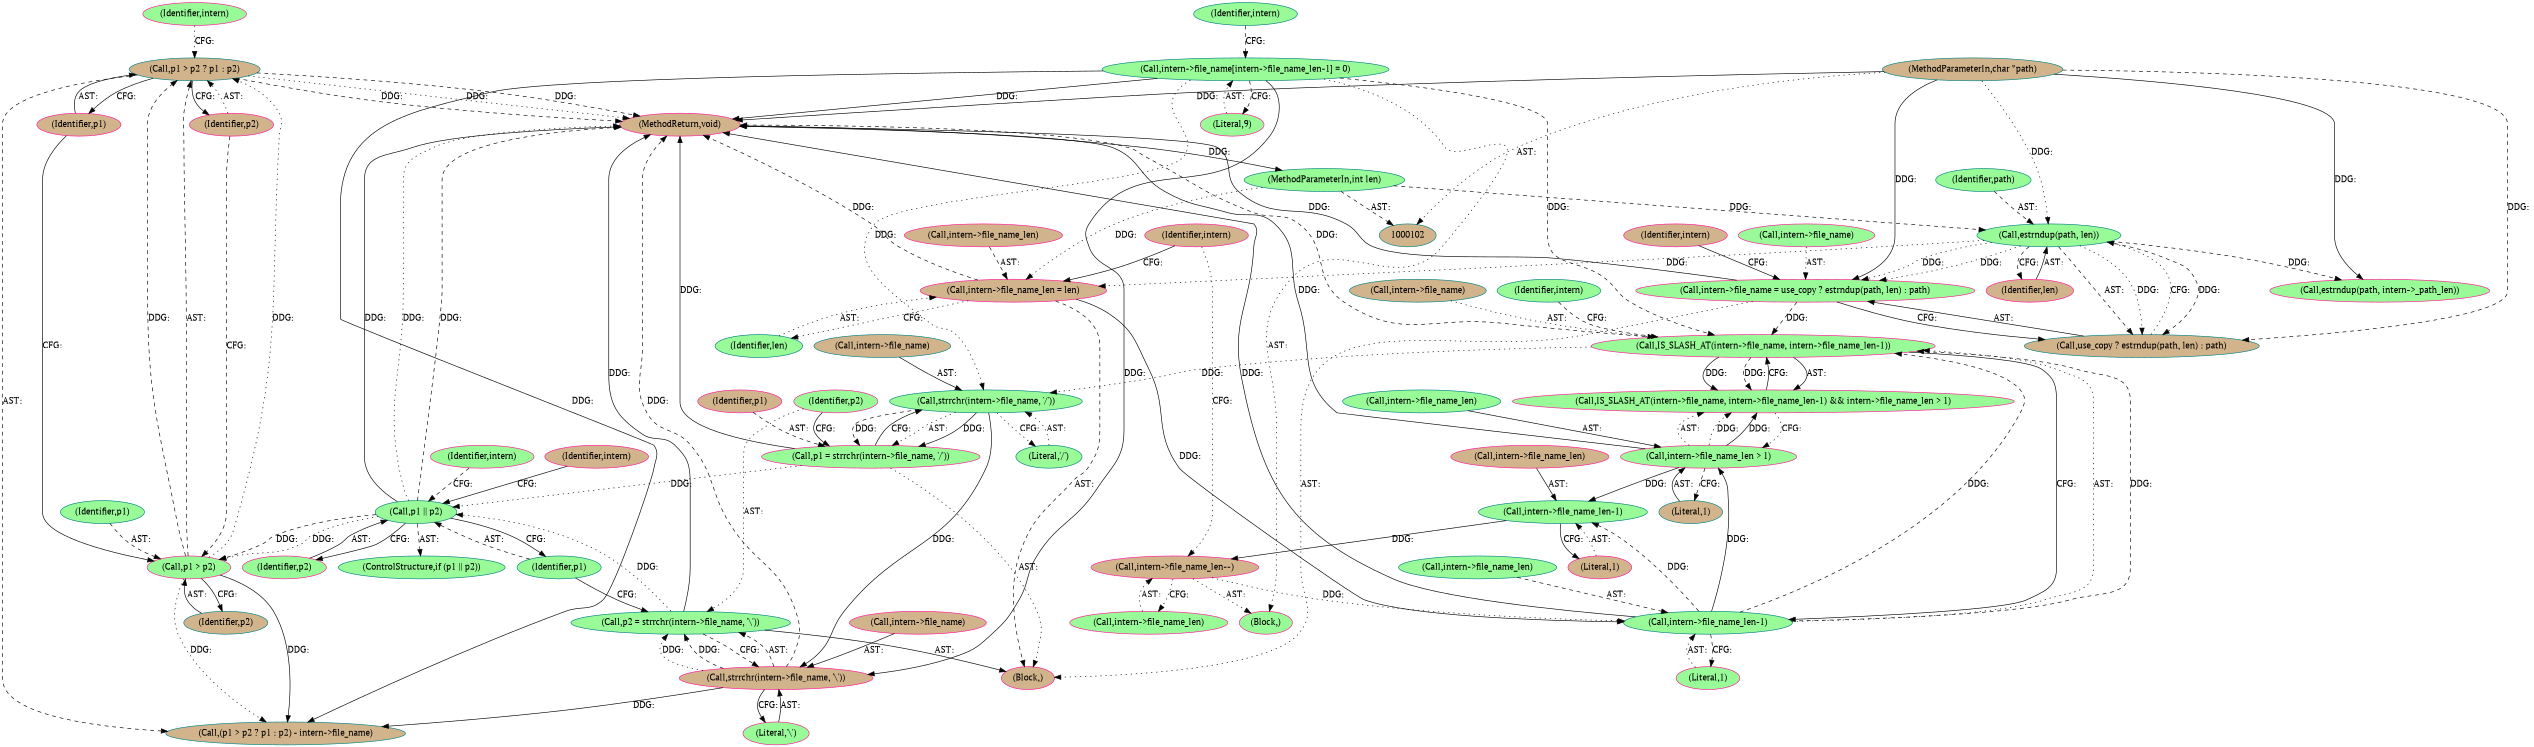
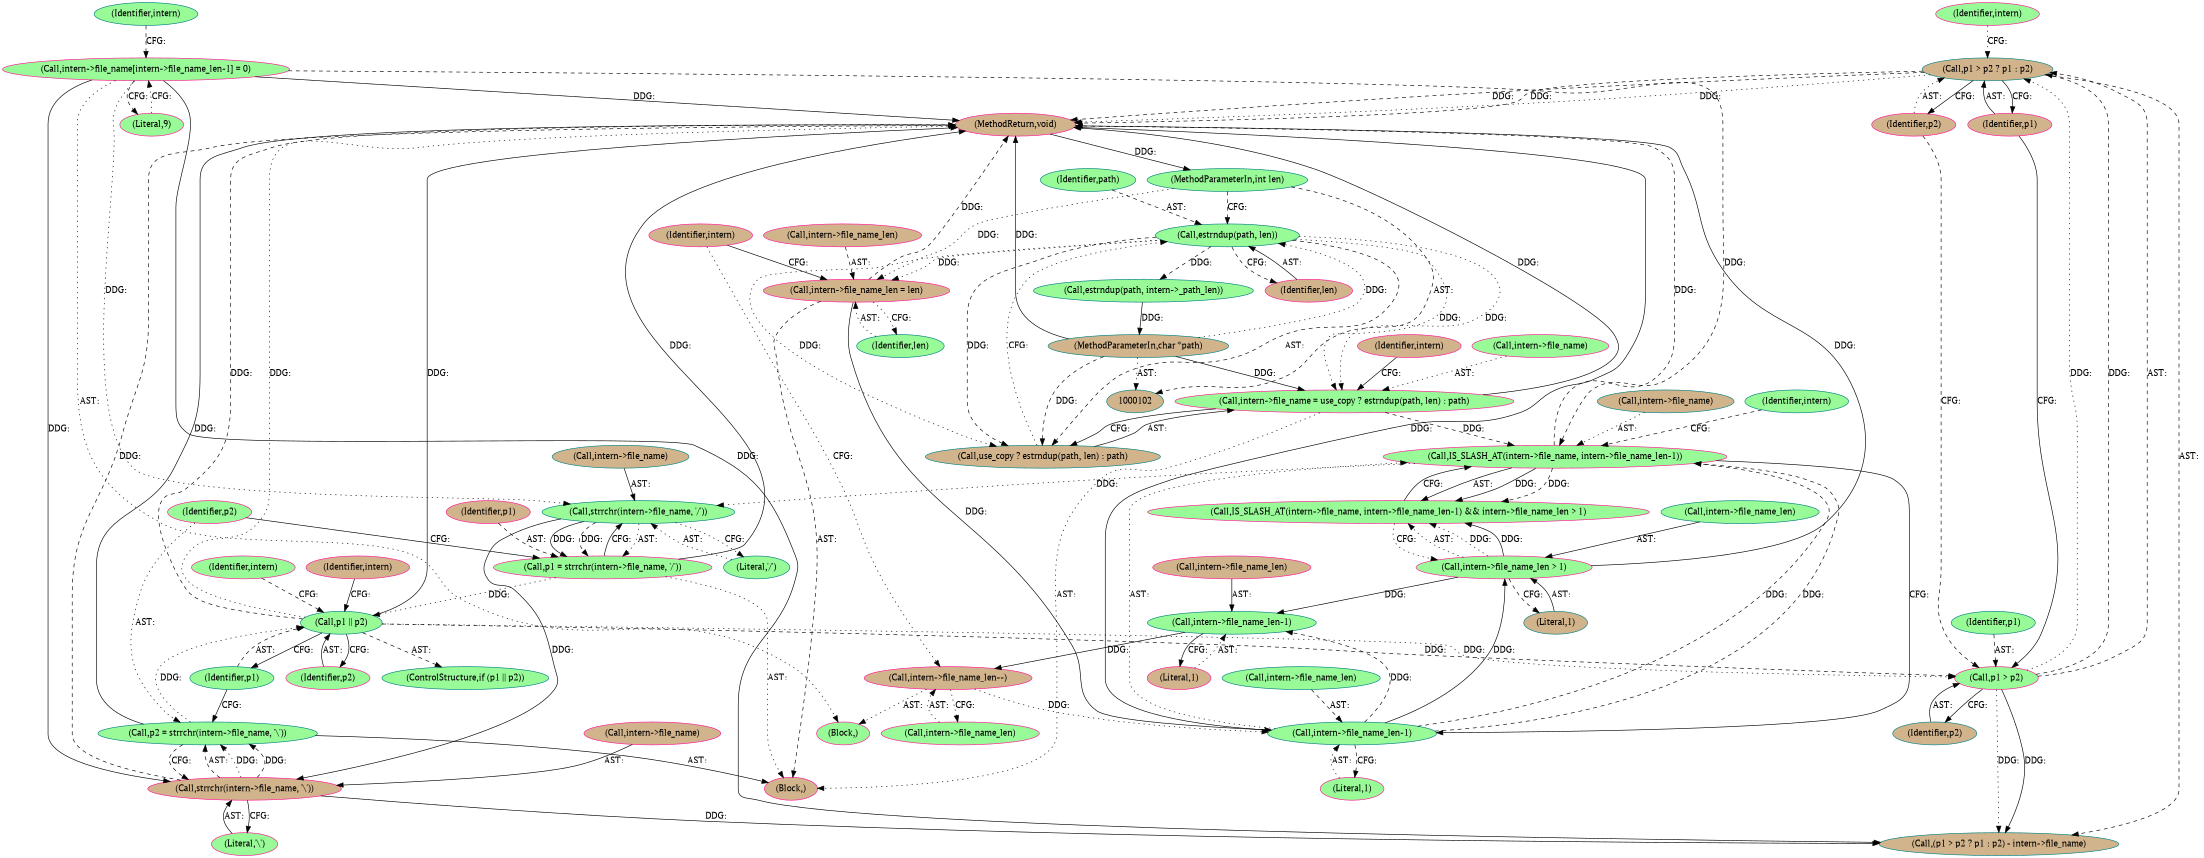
node "(Call,intern->file_name[intern->file_name_len-1] = 0)": color teal -> deeppink
edge "(Literal,9)" -> "(Call,intern->file_name[intern->file_name_len-1] = 0)": label "AST: " -> "CFG: "
edge "(MethodParameterIn,char *path)" -> "(Call,estrndup(path, intern->_path_len))": reversed
edge "(MethodParameterIn,int len)" -> "(Call,estrndup(path, len))": label "DDG: " -> "CFG: "
node "(Call,estrndup(path, intern->_path_len))": color deeppink -> teal
